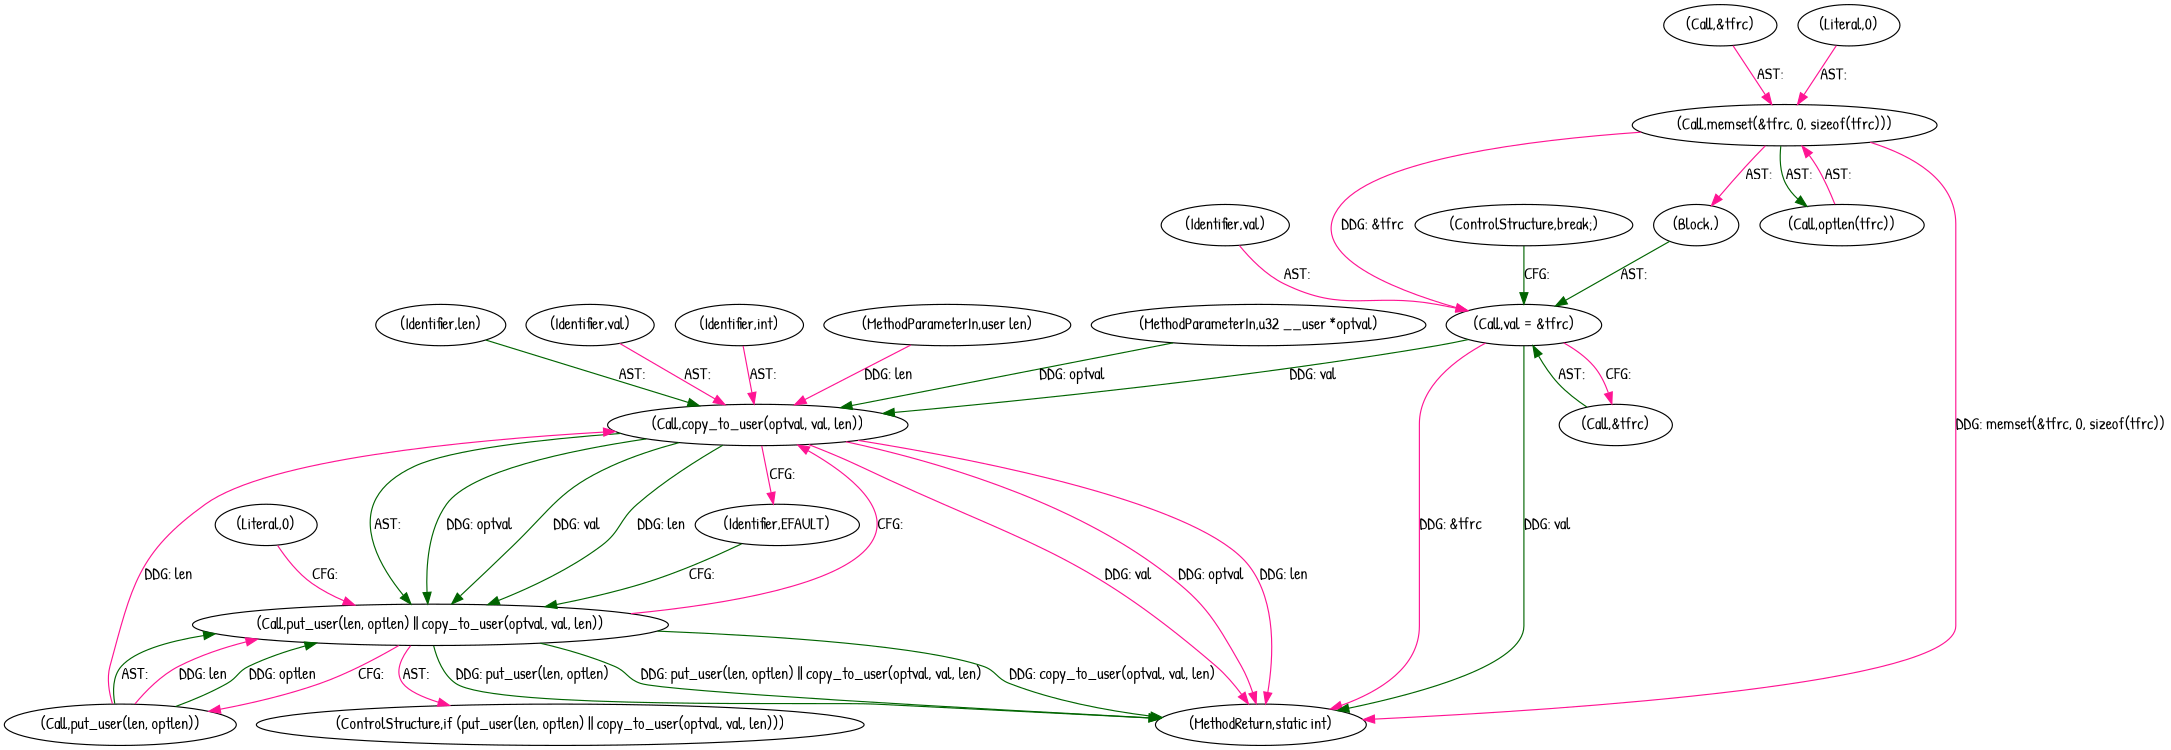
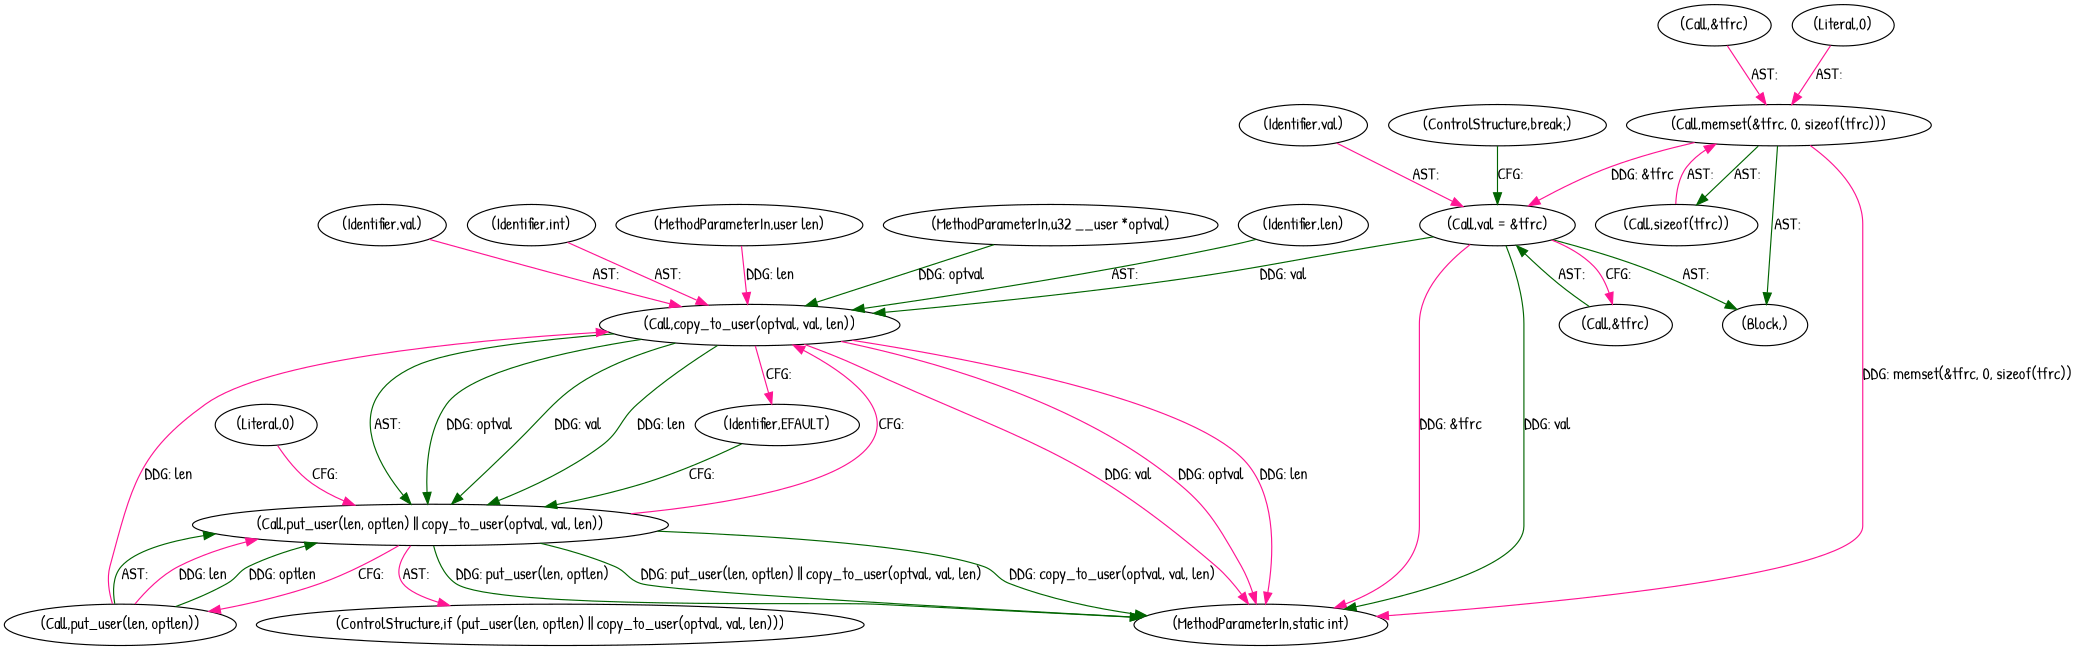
edge "(Call,memset(&tfrc, 0, sizeof(tfrc)))" -> "(Block,)": color deeppink -> darkgreen
node "(Call,optlen(tfrc))": label "(Call,optlen(tfrc))" -> "(Call,sizeof(tfrc))"
edge "(Block,)" -> "(Call,val = &tfrc)": reversed
node "(MethodReturn,static int)": label "(MethodReturn,static int)" -> "(MethodParameterIn,static int)"
